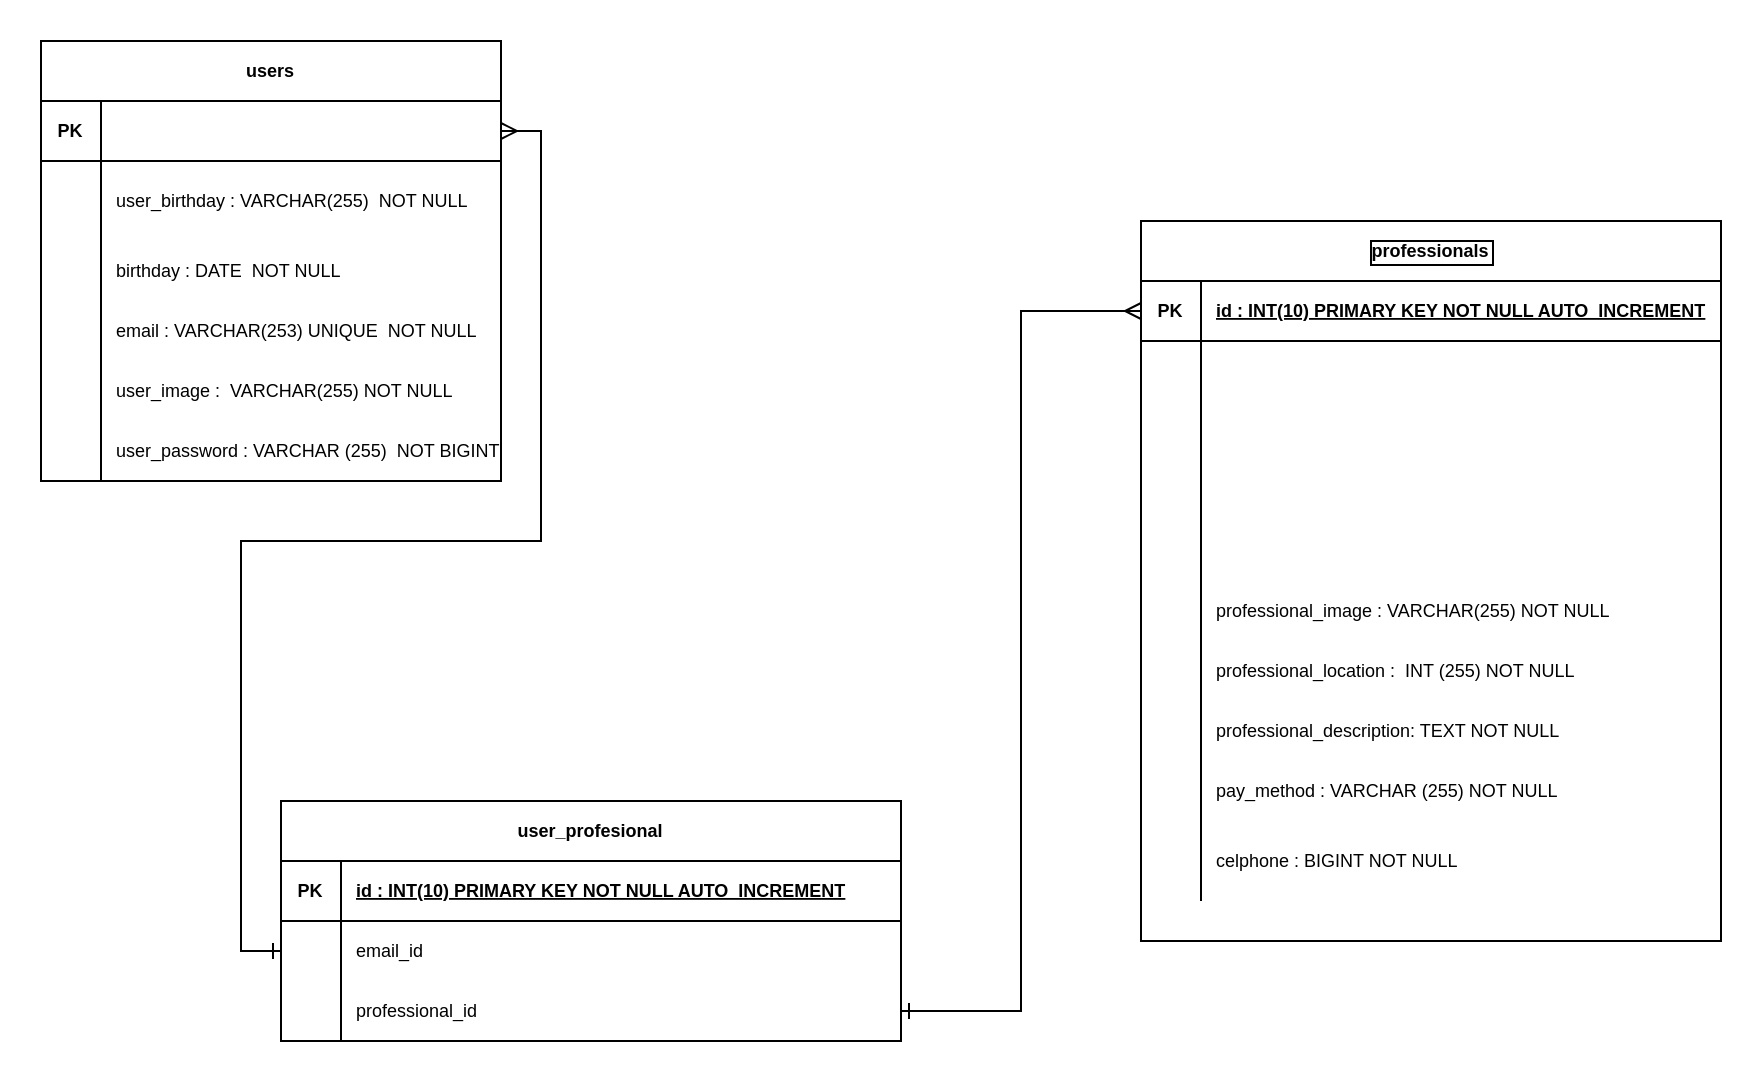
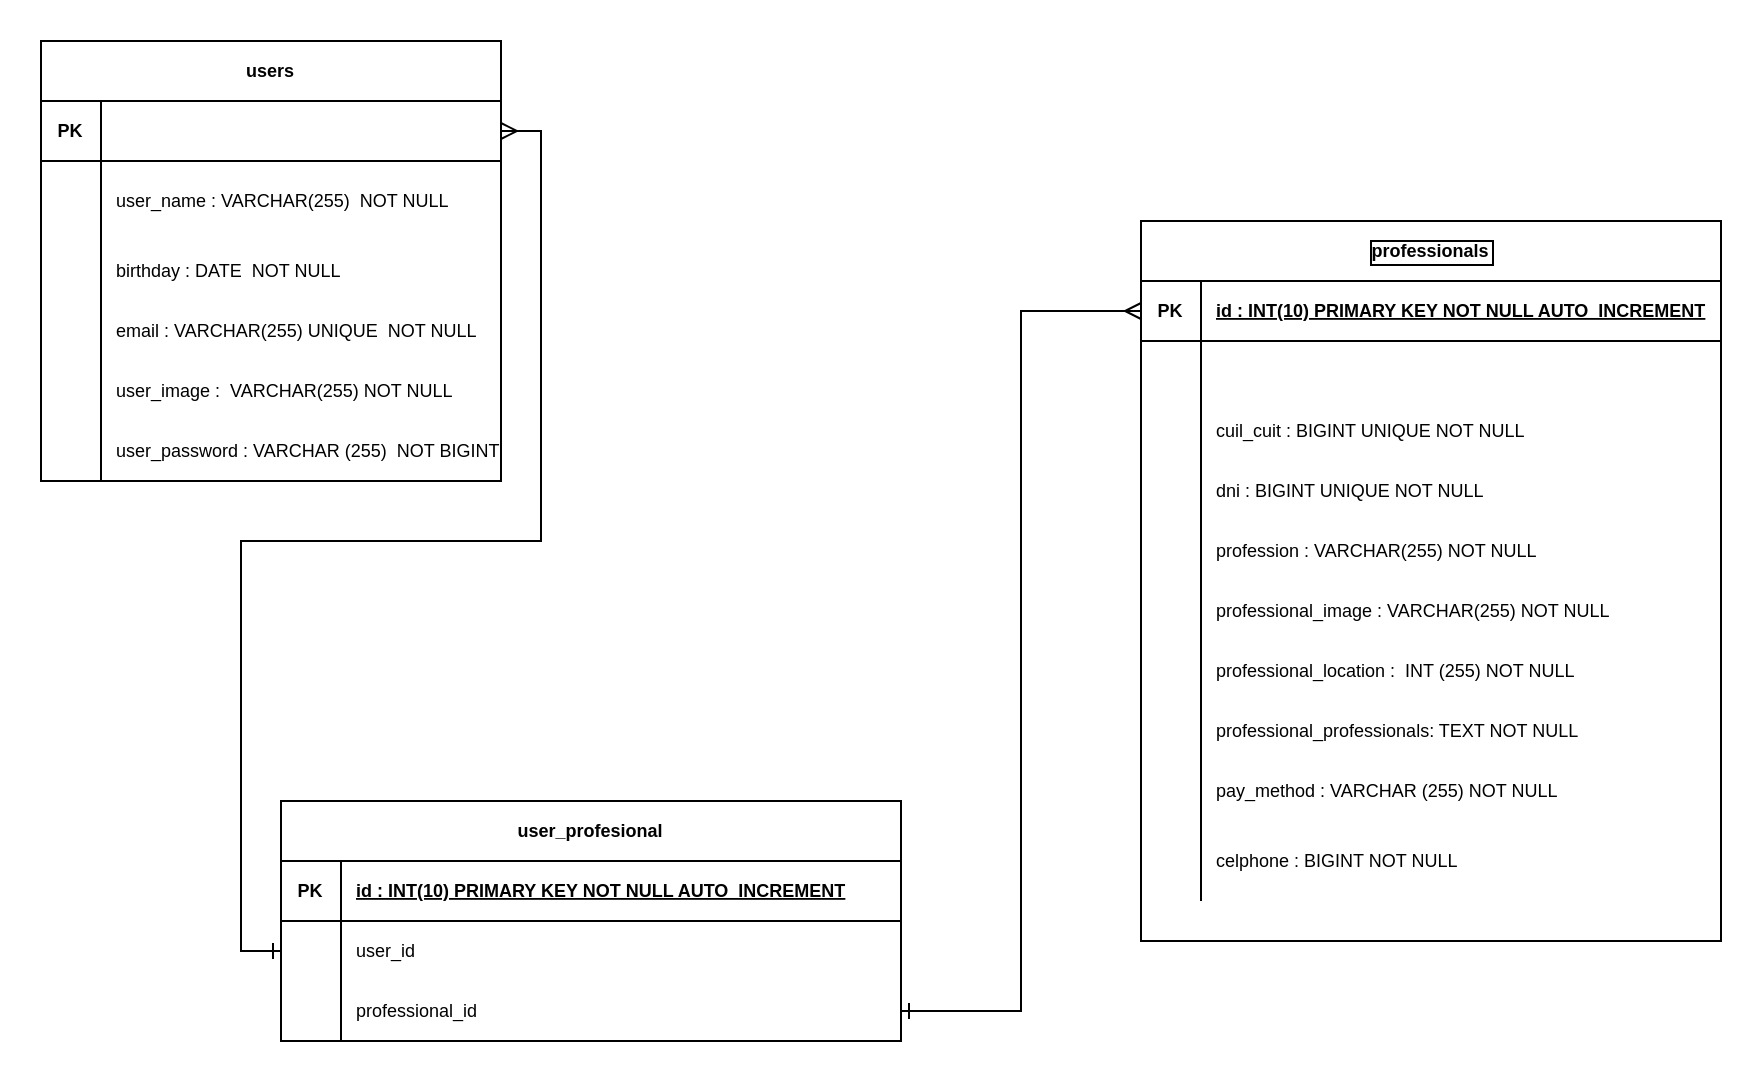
node "user_birthday : VARCHAR(255) NOT NULL": label "user_birthday : VARCHAR(255) NOT NULL" -> "user_name : VARCHAR(255) NOT NULL"
node "email : VARCHAR(253) UNIQUE NOT NULL": label "email : VARCHAR(253) UNIQUE NOT NULL" -> "email : VARCHAR(255) UNIQUE NOT NULL"
node "cuil_cuit : BIGINT UNIQUE NOT NULL": added
node "dni : BIGINT UNIQUE NOT NULL": added
node "profession : VARCHAR(255) NOT NULL": added
node "professional_description: TEXT NOT NULL": label "professional_description: TEXT NOT NULL" -> "professional_professionals: TEXT NOT NULL"
node "email_id": label "email_id" -> "user_id"
